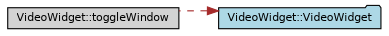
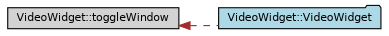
edge "VideoWidget::toggleWindow" -> "VideoWidget::VideoWidget": reversed
